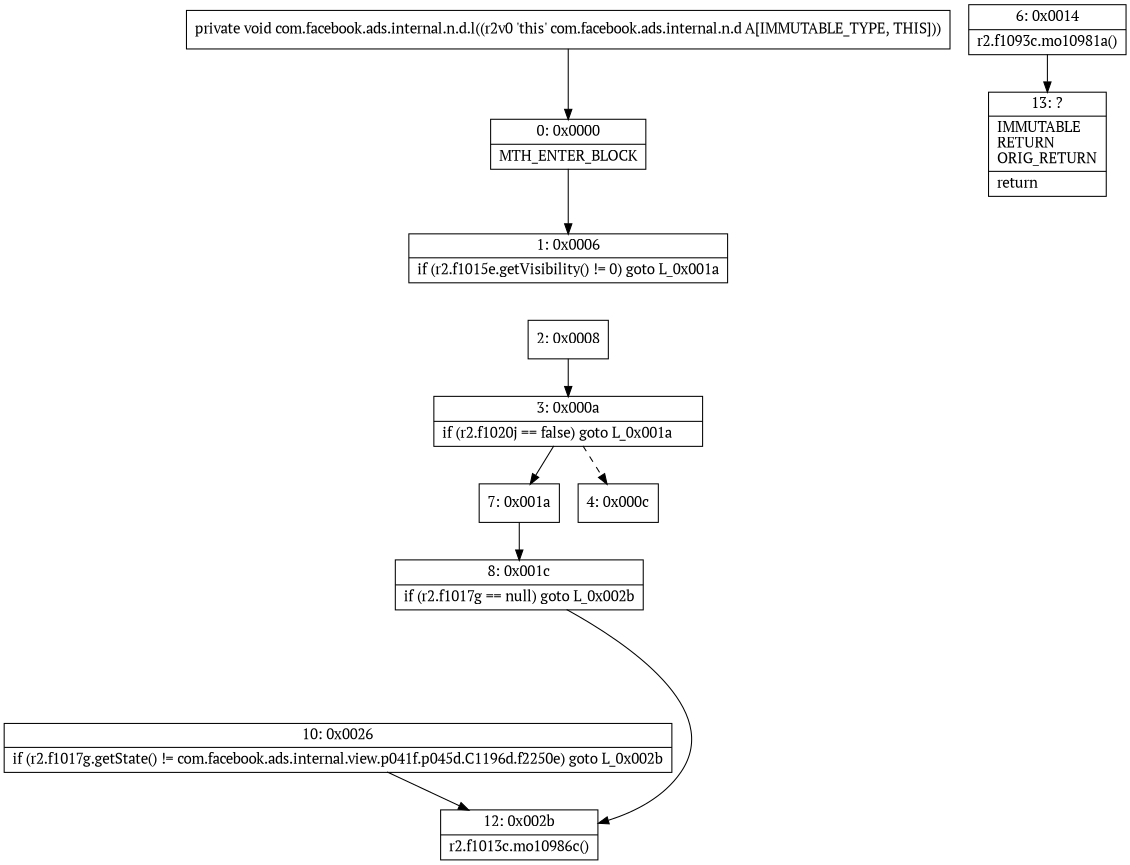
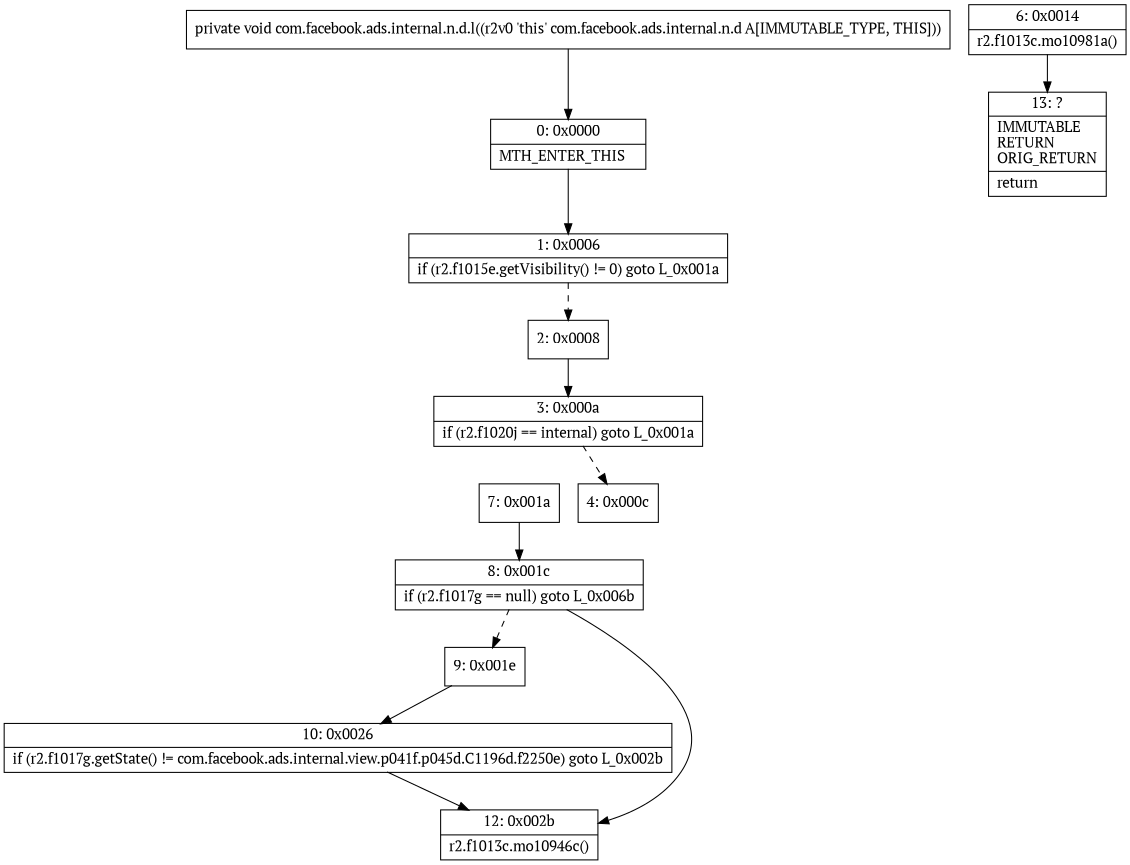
node "6: 0x0014": text "r2.f1093c.mo10981a()" -> "r2.f1013c.mo10981a()"
node "0: 0x0000": text "MTH_ENTER_BLOCK" -> "MTH_ENTER_THIS"
edge "1: 0x0006" -> "2: 0x0008": added
node "3: 0x000a": text "if (r2.f1020j == false) goto L_0x001a" -> "if (r2.f1020j == internal) goto L_0x001a"
edge "3: 0x000a" -> "7: 0x001a": removed
node "8: 0x001c": text "if (r2.f1017g == null) goto L_0x002b" -> "if (r2.f1017g == null) goto L_0x006b"
node "9: 0x001e": added
node "12: 0x002b": text "r2.f1013c.mo10986c()" -> "r2.f1013c.mo10946c()"
